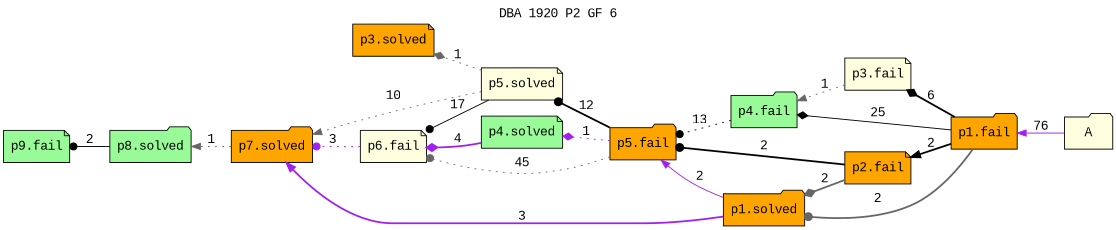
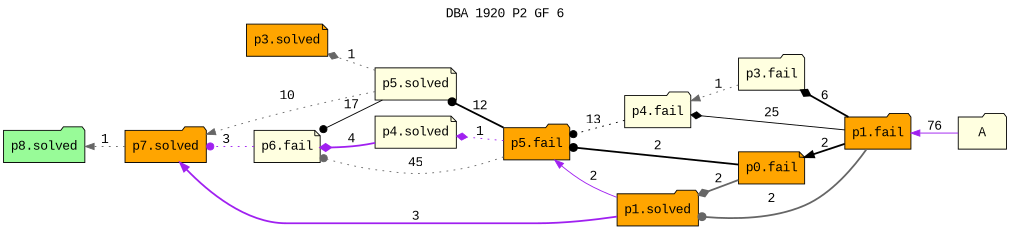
node "p3.fail": shape note -> folder
node "p4.fail": fillcolor palegreen -> lightyellow
node "p4.solved": fillcolor palegreen -> lightyellow
node "p9.fail": removed
node "p2.fail": label "p2.fail" -> "p0.fail"
